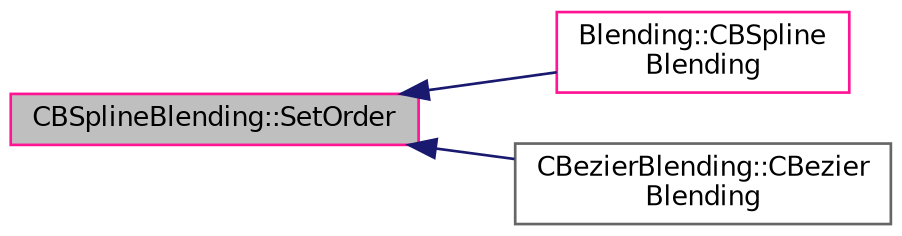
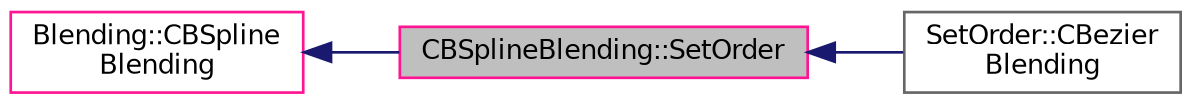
edge "Blending::CBSpline Blending" -> "CBSplineBlending::SetOrder": reversed
node "CBezierBlending::CBezier Blending": label "CBezierBlending::CBezier Blending" -> "SetOrder::CBezier Blending"
